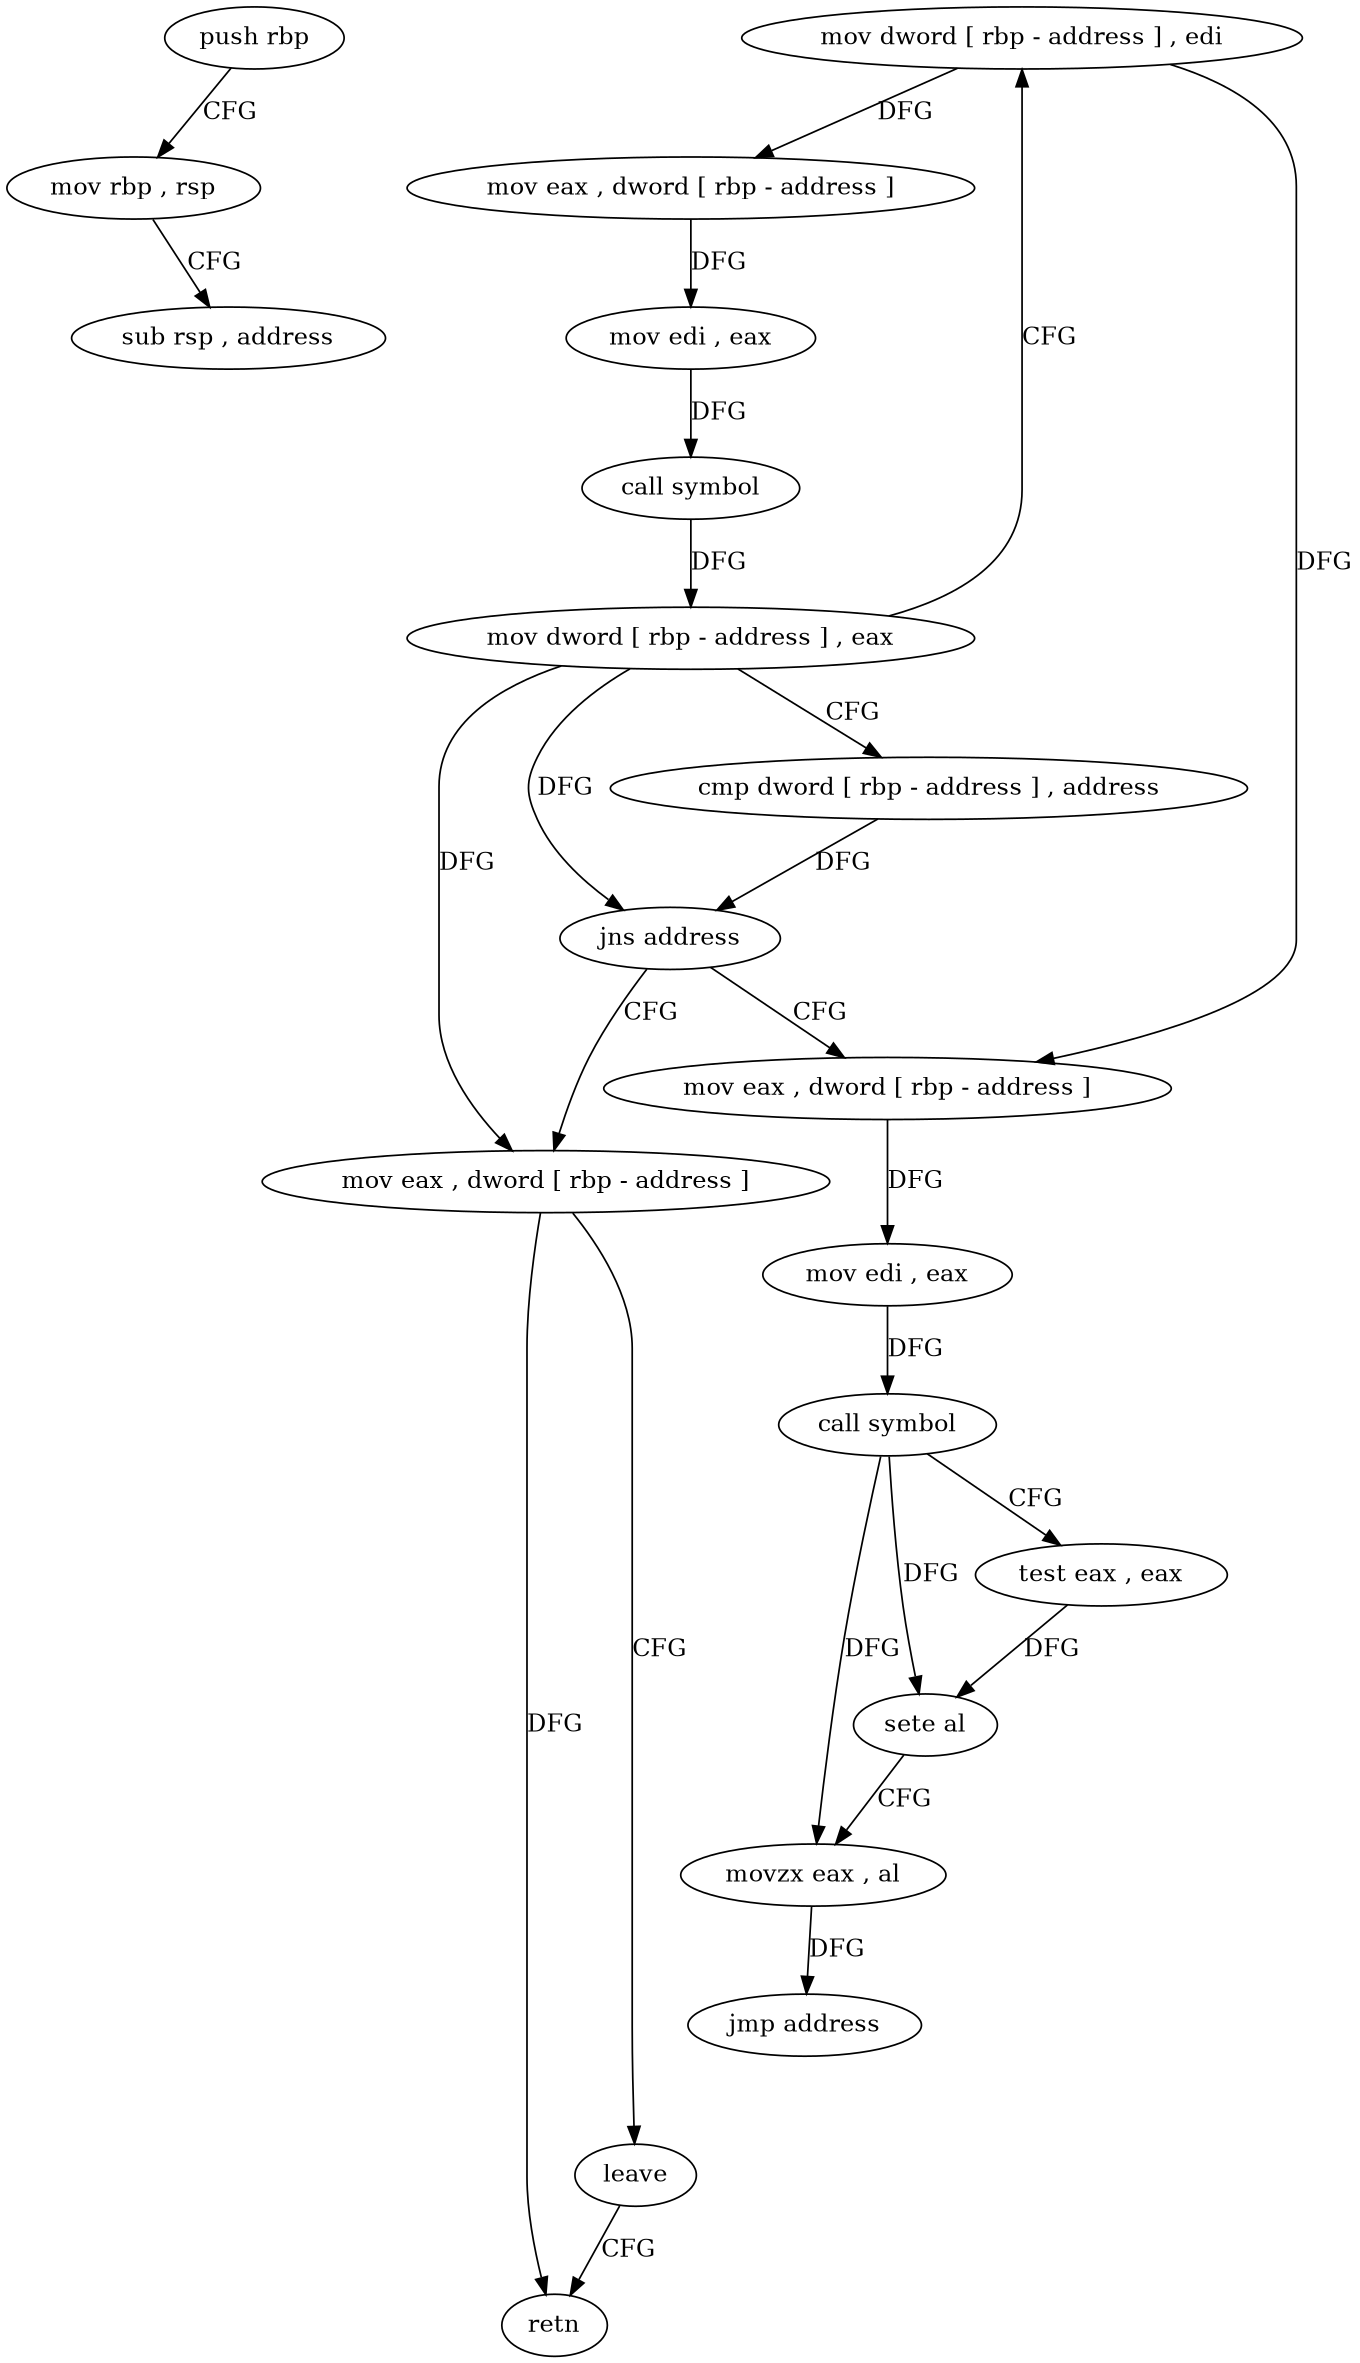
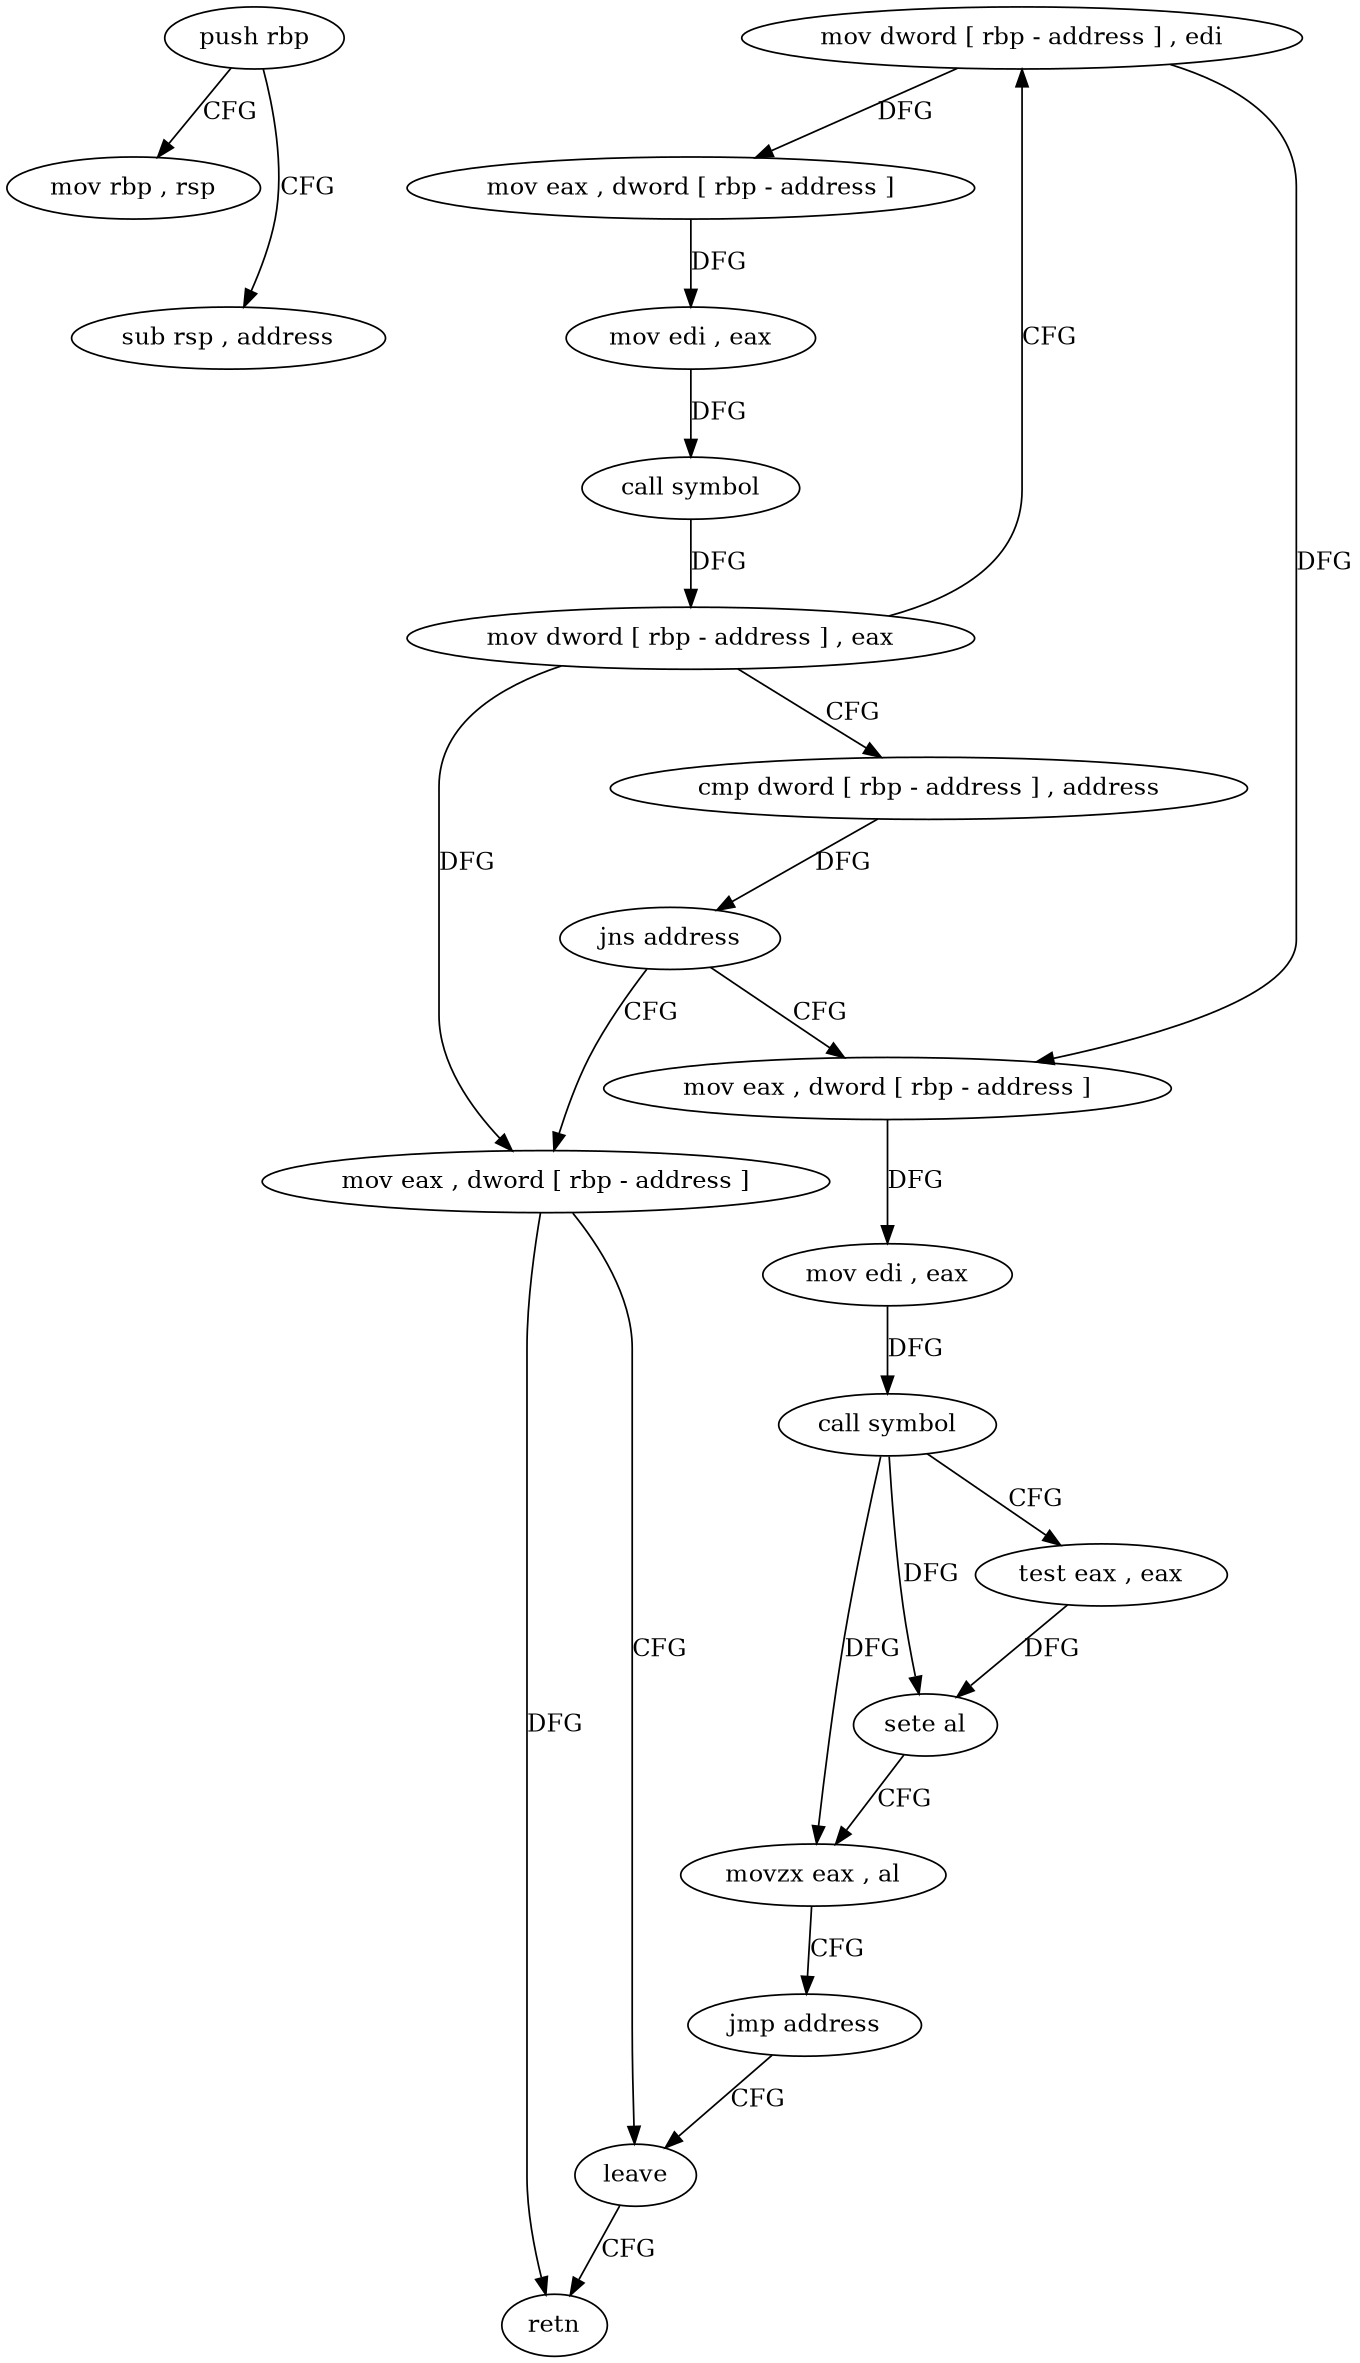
edge "mov rbp , rsp" -> "sub rsp , address": now "push rbp" -> "sub rsp , address"
edge "mov dword [ rbp - address ] , eax" -> "jns address": removed, label "DFG"
edge "movzx eax , al" -> "jmp address": label "DFG" -> "CFG"
edge "jmp address" -> "leave": added, label "CFG"
